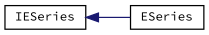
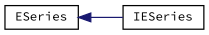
edge "ESeries" -> "IESeries": reversed
